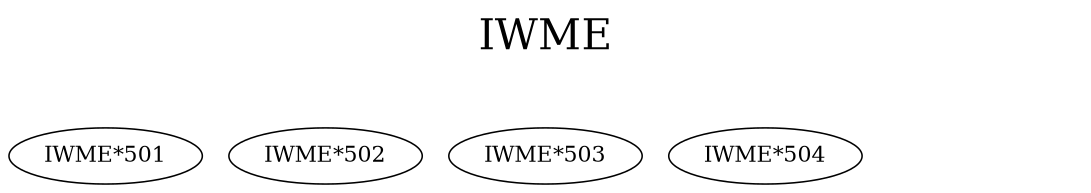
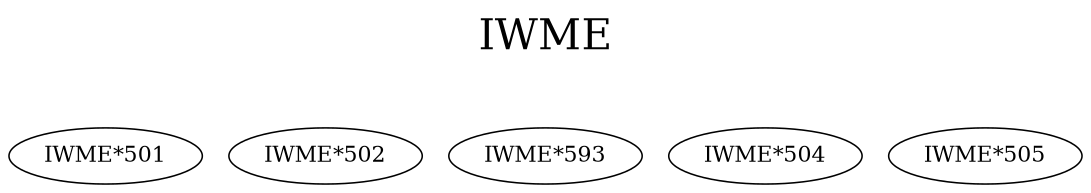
node "IWME*503": label "IWME*503" -> "IWME*593"
node "IWME*505": added
